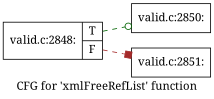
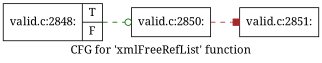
edge "valid.c:2848:" -> "valid.c:2851:": now "valid.c:2850:" -> "valid.c:2851:"
